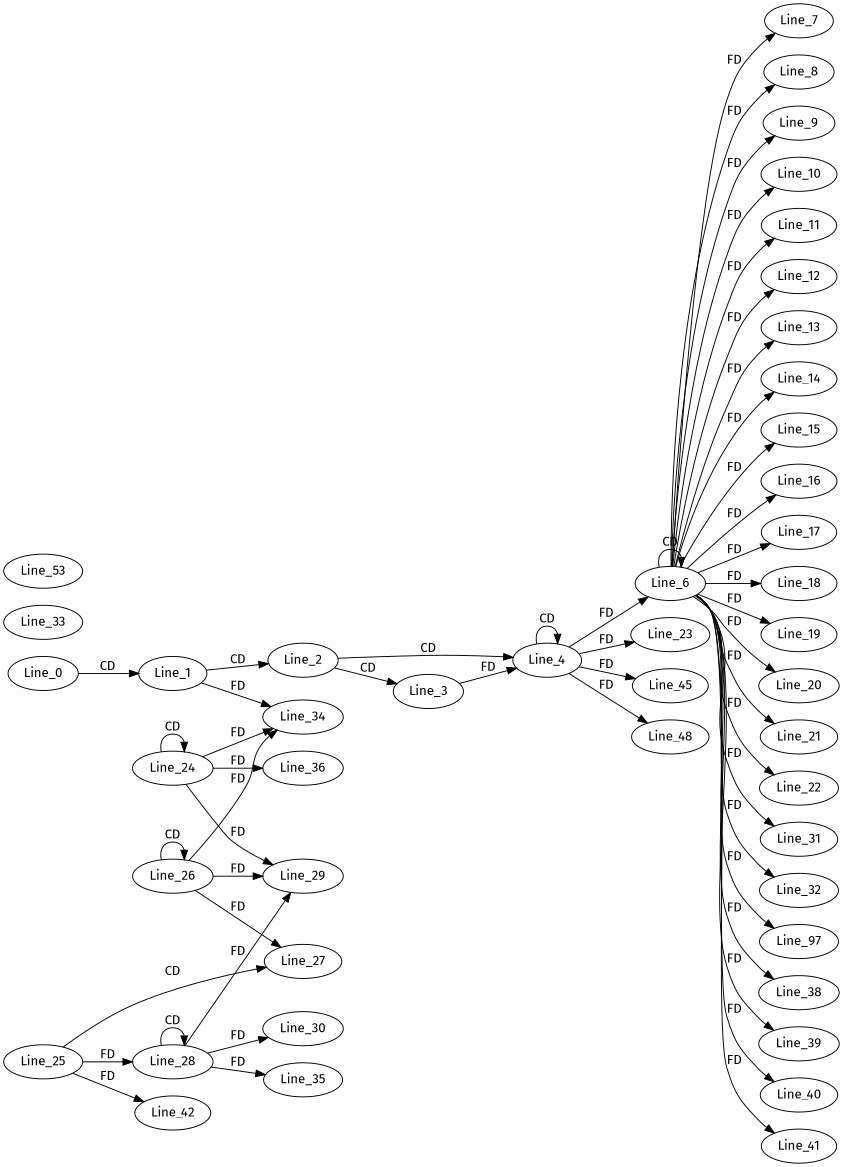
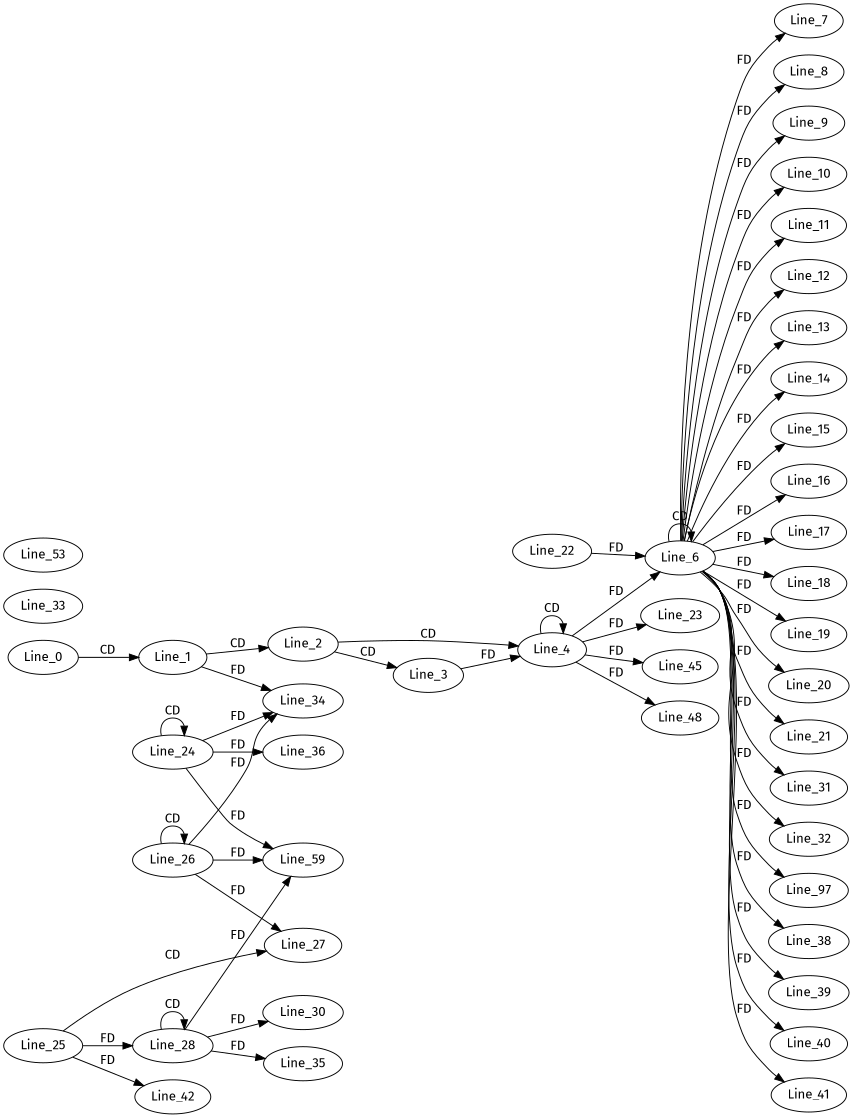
edge "Line_6" -> "Line_22": reversed
node "Line_29": label "Line_29" -> "Line_59"
